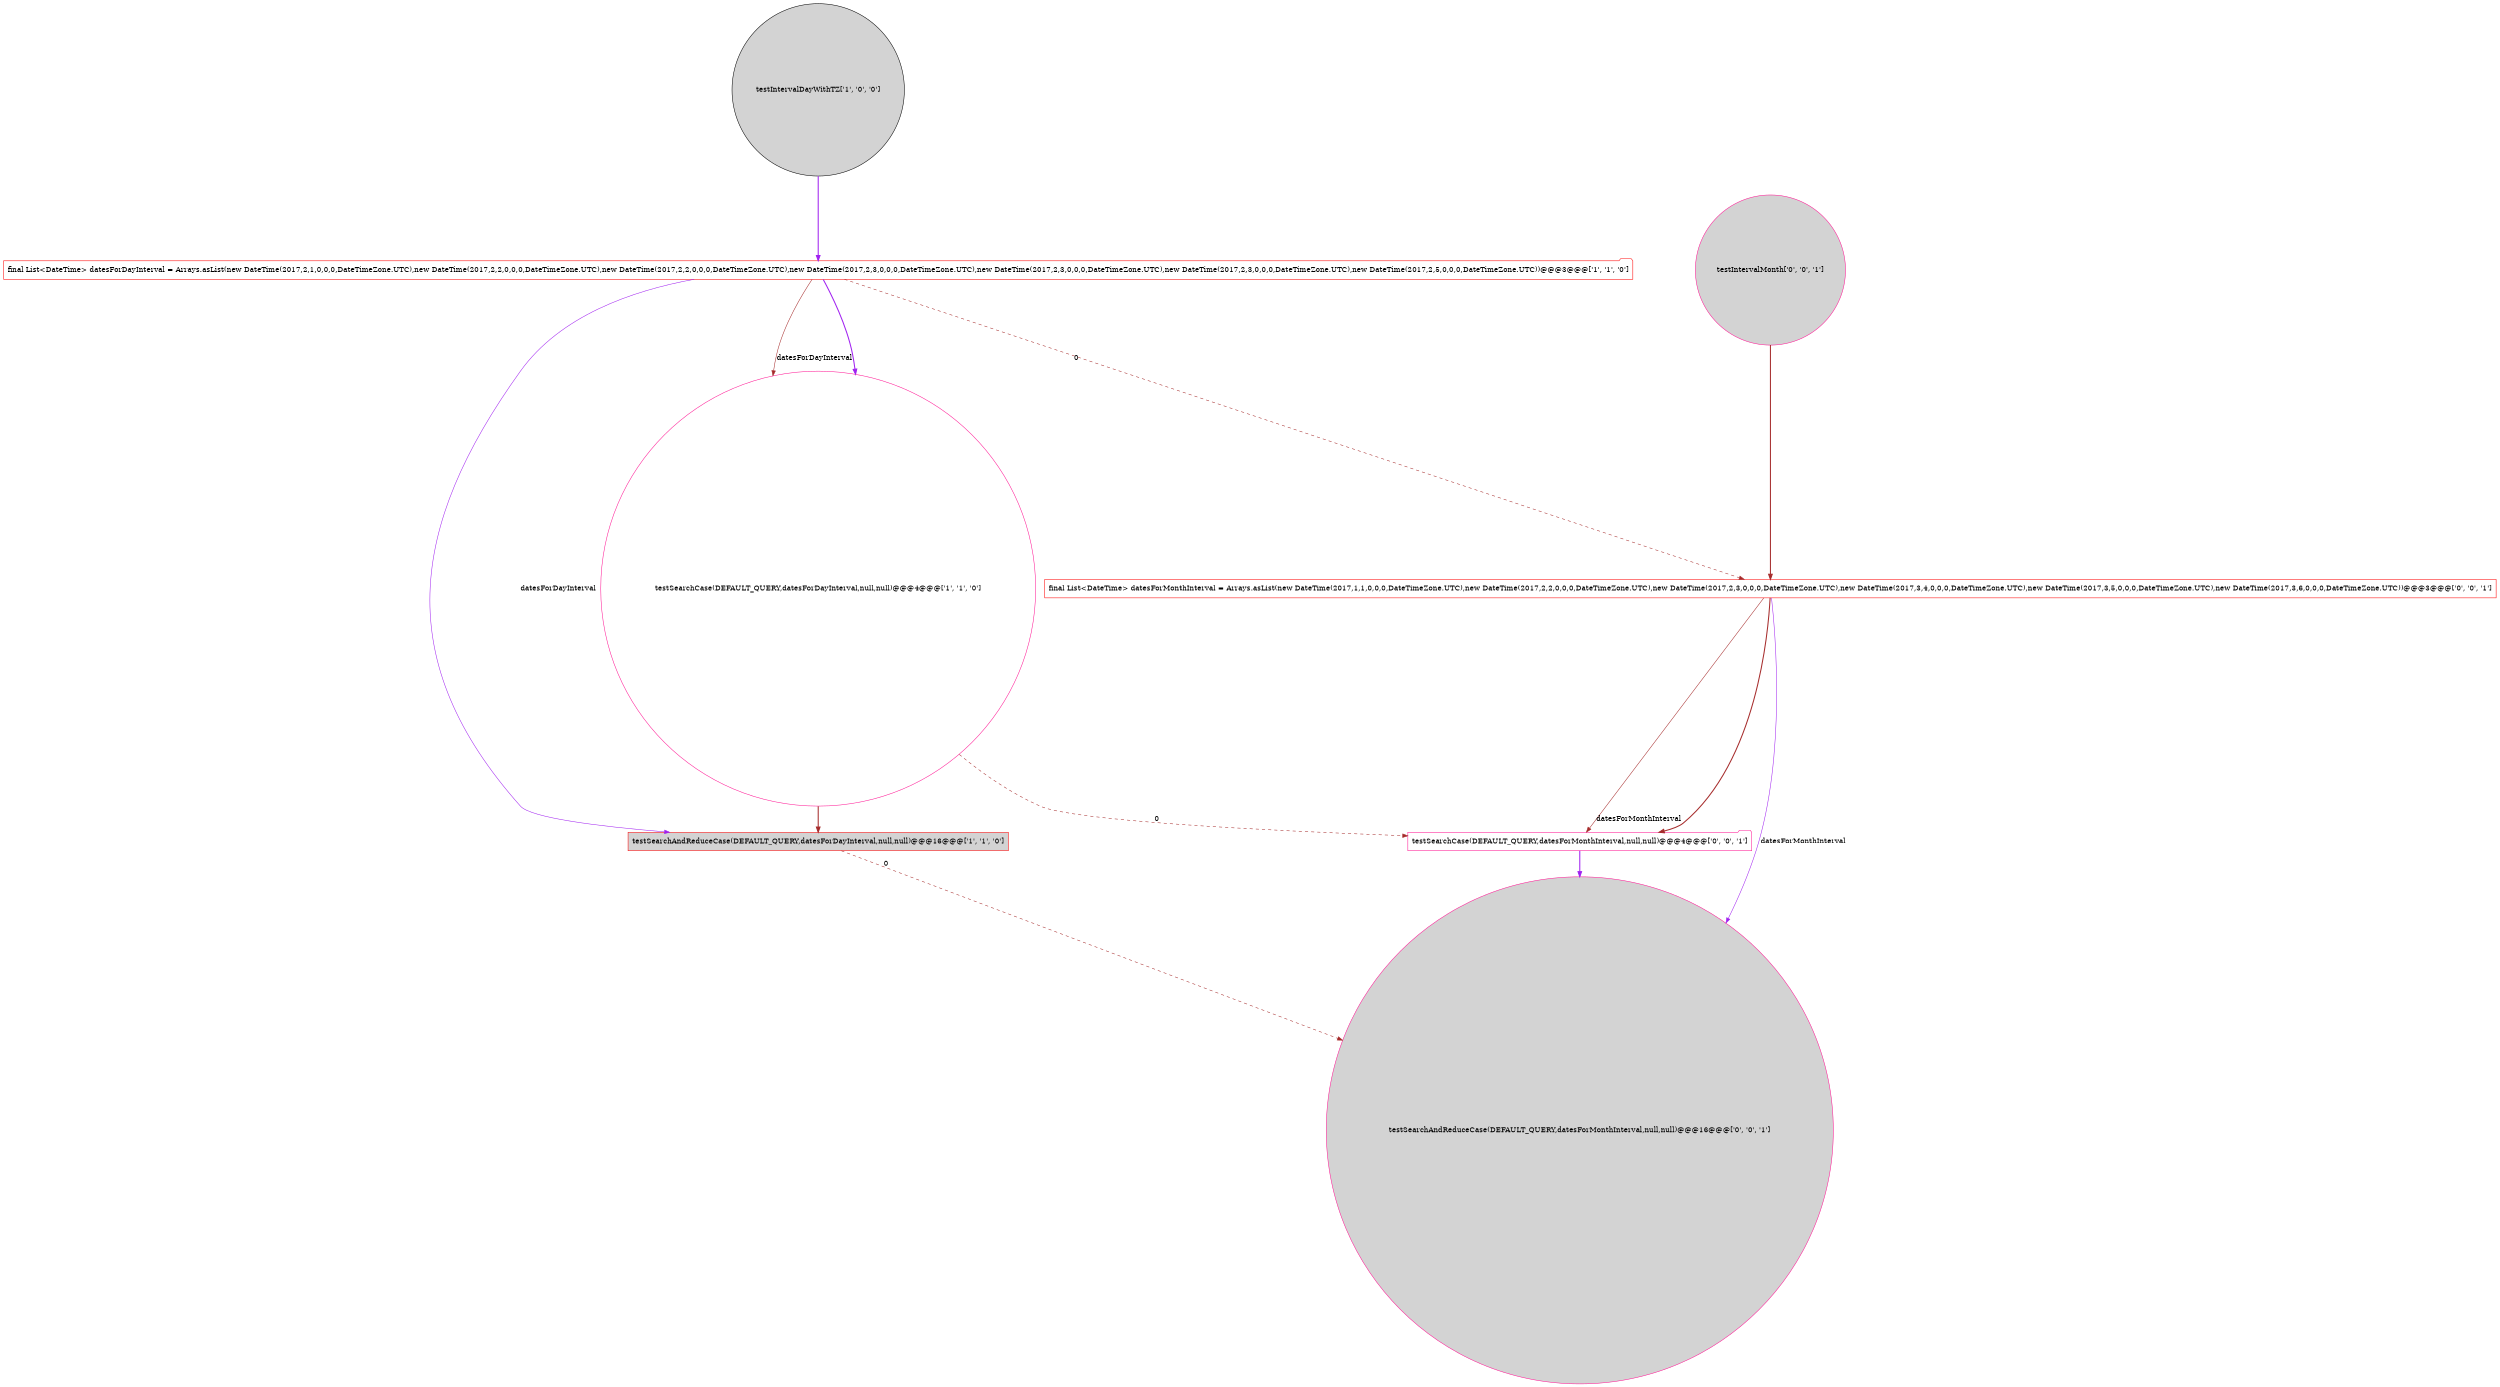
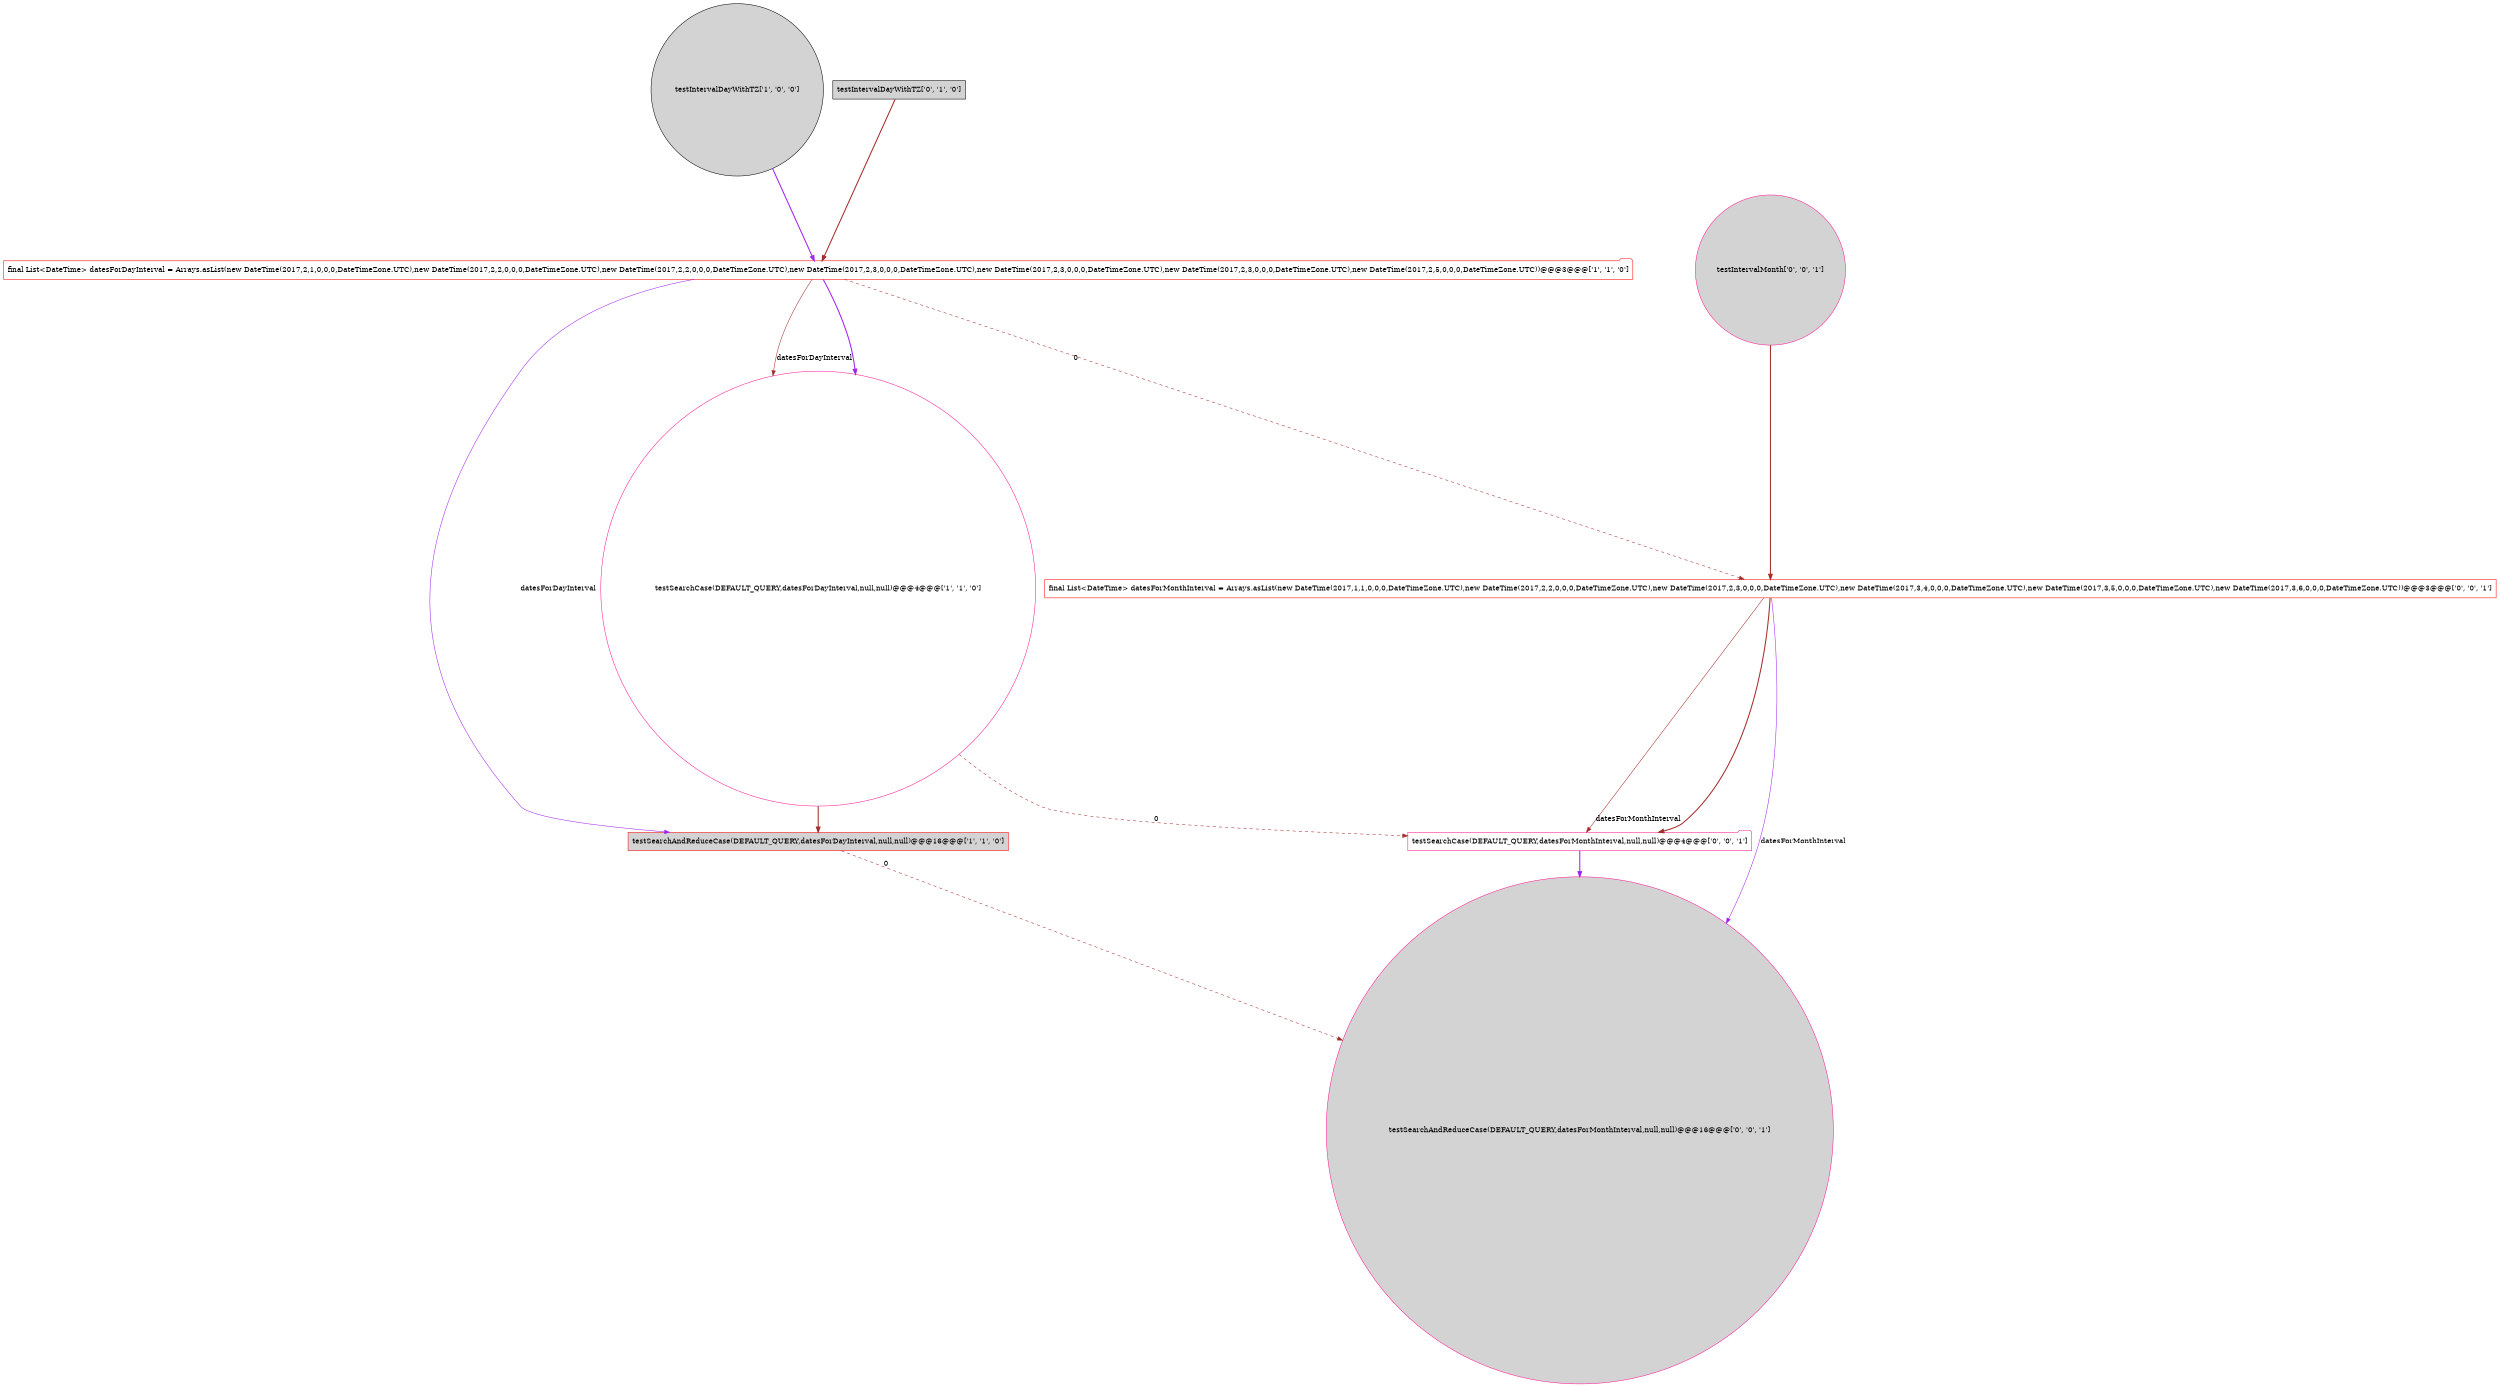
node "testIntervalDayWithTZ['0', '1', '0']": added
